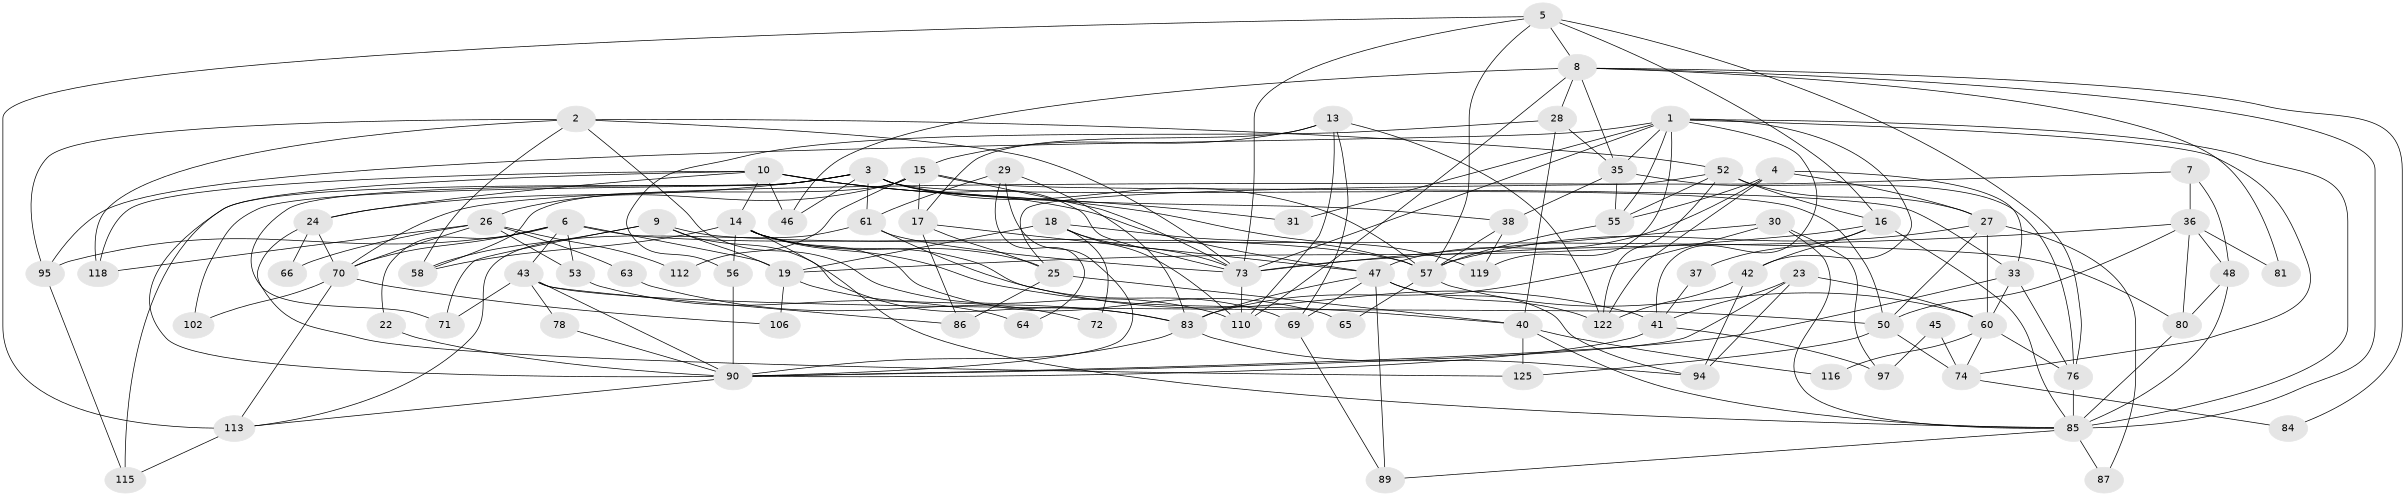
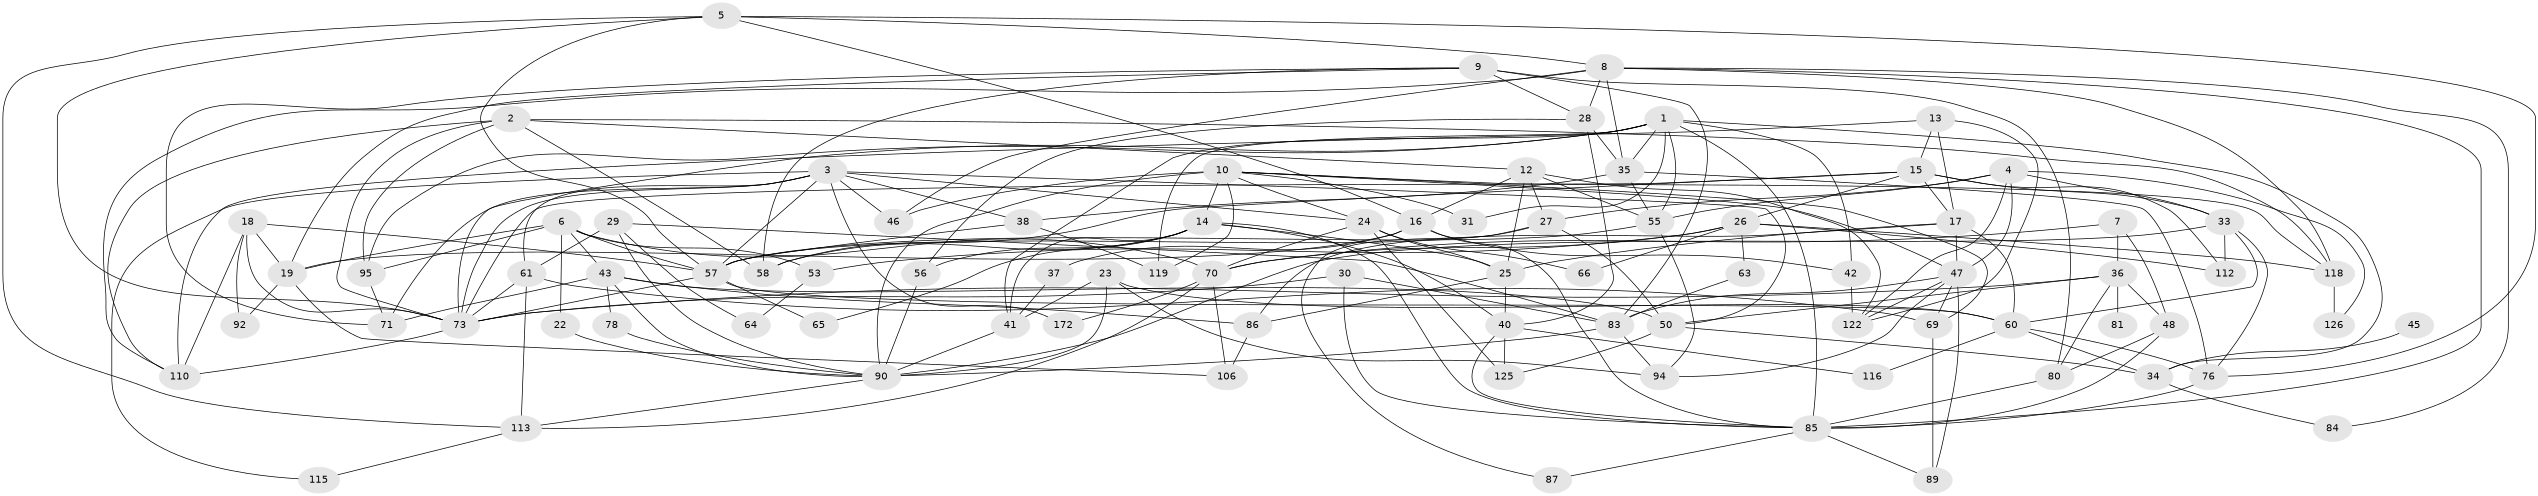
edge "9" -- "28": added
edge "8" -- "81": now "8" -- "118"
node "52": label "52" -> "12"
edge "13" -- "69": now "10" -- "69"
edge "33" -- "112": added
edge "24" -- "25": added
edge "27" -- "60": now "17" -- "60"
edge "57" -- "73": added
node "102": label "102" -> "172"
node "72": label "72" -> "92"
edge "42" -- "94": now "55" -- "94"
node "126": added
edge "86" -- "106": added
edge "95" -- "115": now "95" -- "71"
node "97": removed
node "74": label "74" -> "34"
